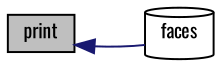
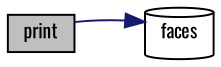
edge "faces" -> "print": reversed
